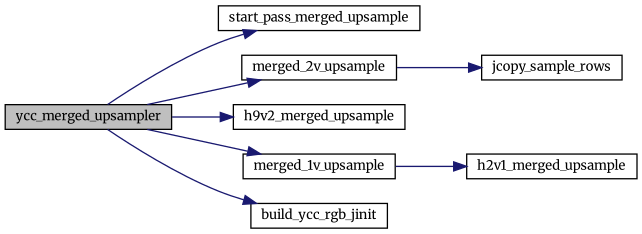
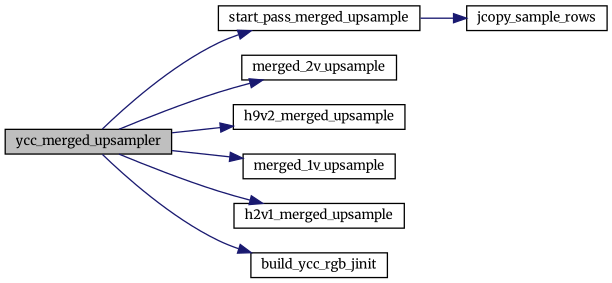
edge "merged_2v_upsample" -> "jcopy_sample_rows": now "start_pass_merged_upsample" -> "jcopy_sample_rows"
edge "merged_1v_upsample" -> "h2v1_merged_upsample": now "ycc_merged_upsampler" -> "h2v1_merged_upsample"
